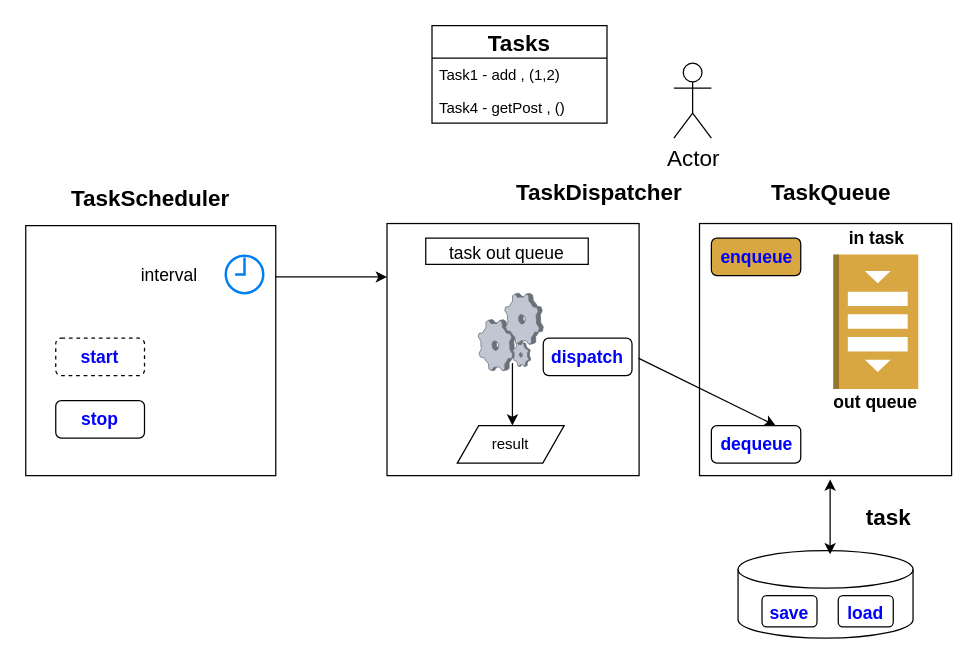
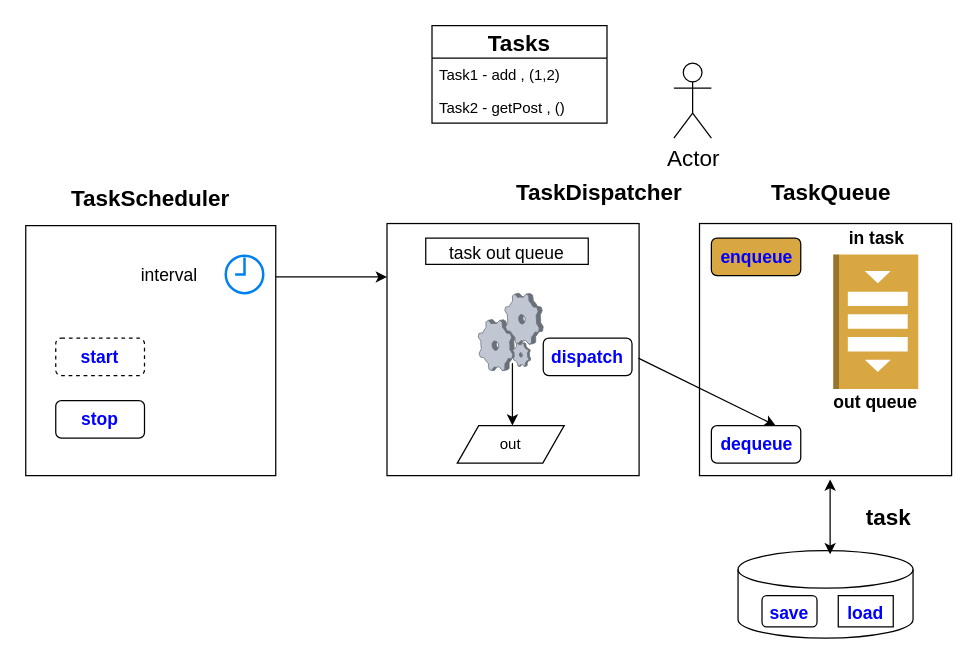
node "Task4 - getPost , ()": label "Task4 - getPost , ()" -> "Task2 - getPost , ()"
node "result": label "result" -> "out"
node "load": shape rounded rectangle -> rectangle
